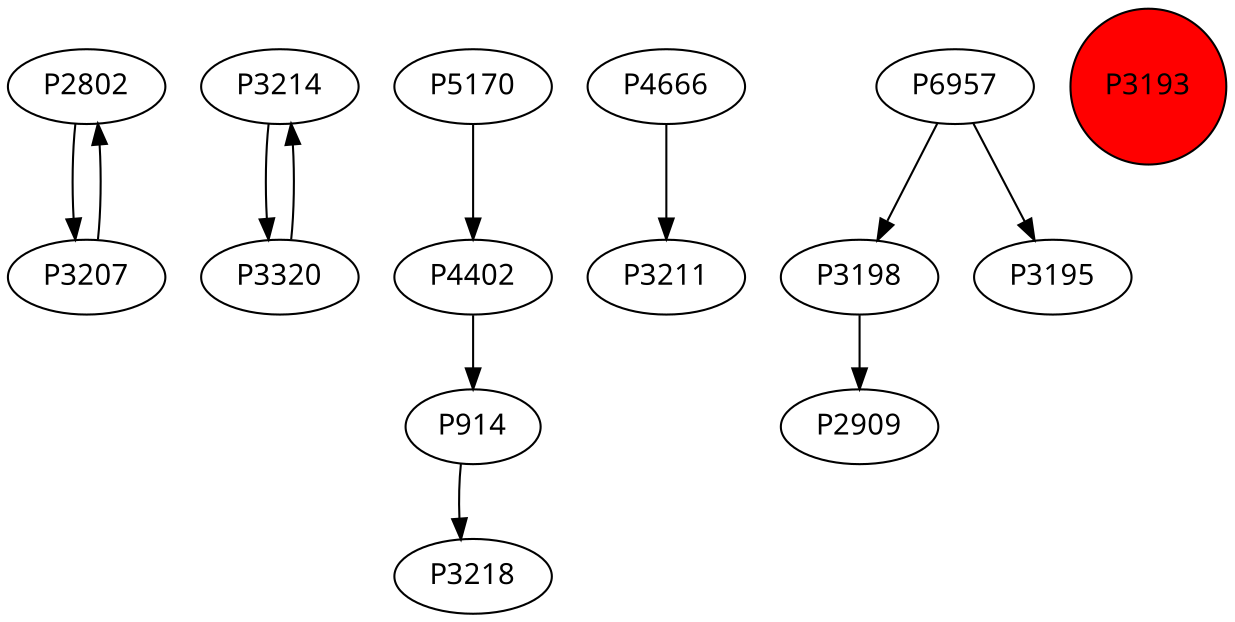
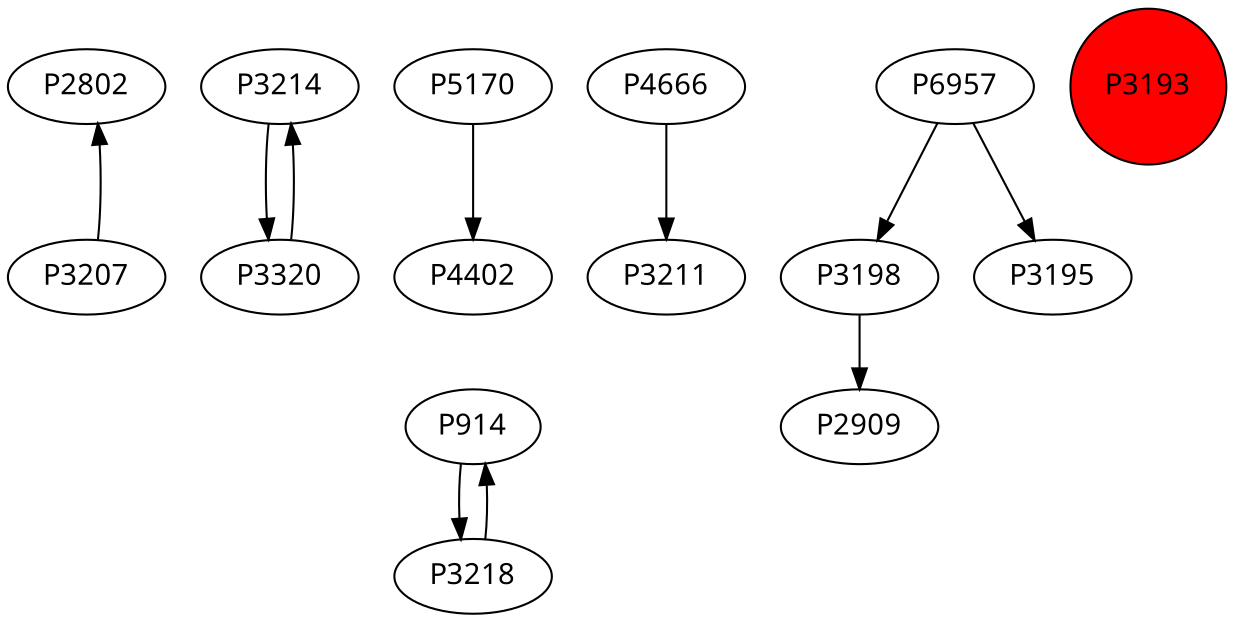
edge "P2802" -> "P3207": removed
edge "P4402" -> "P914": now "P3218" -> "P914"
